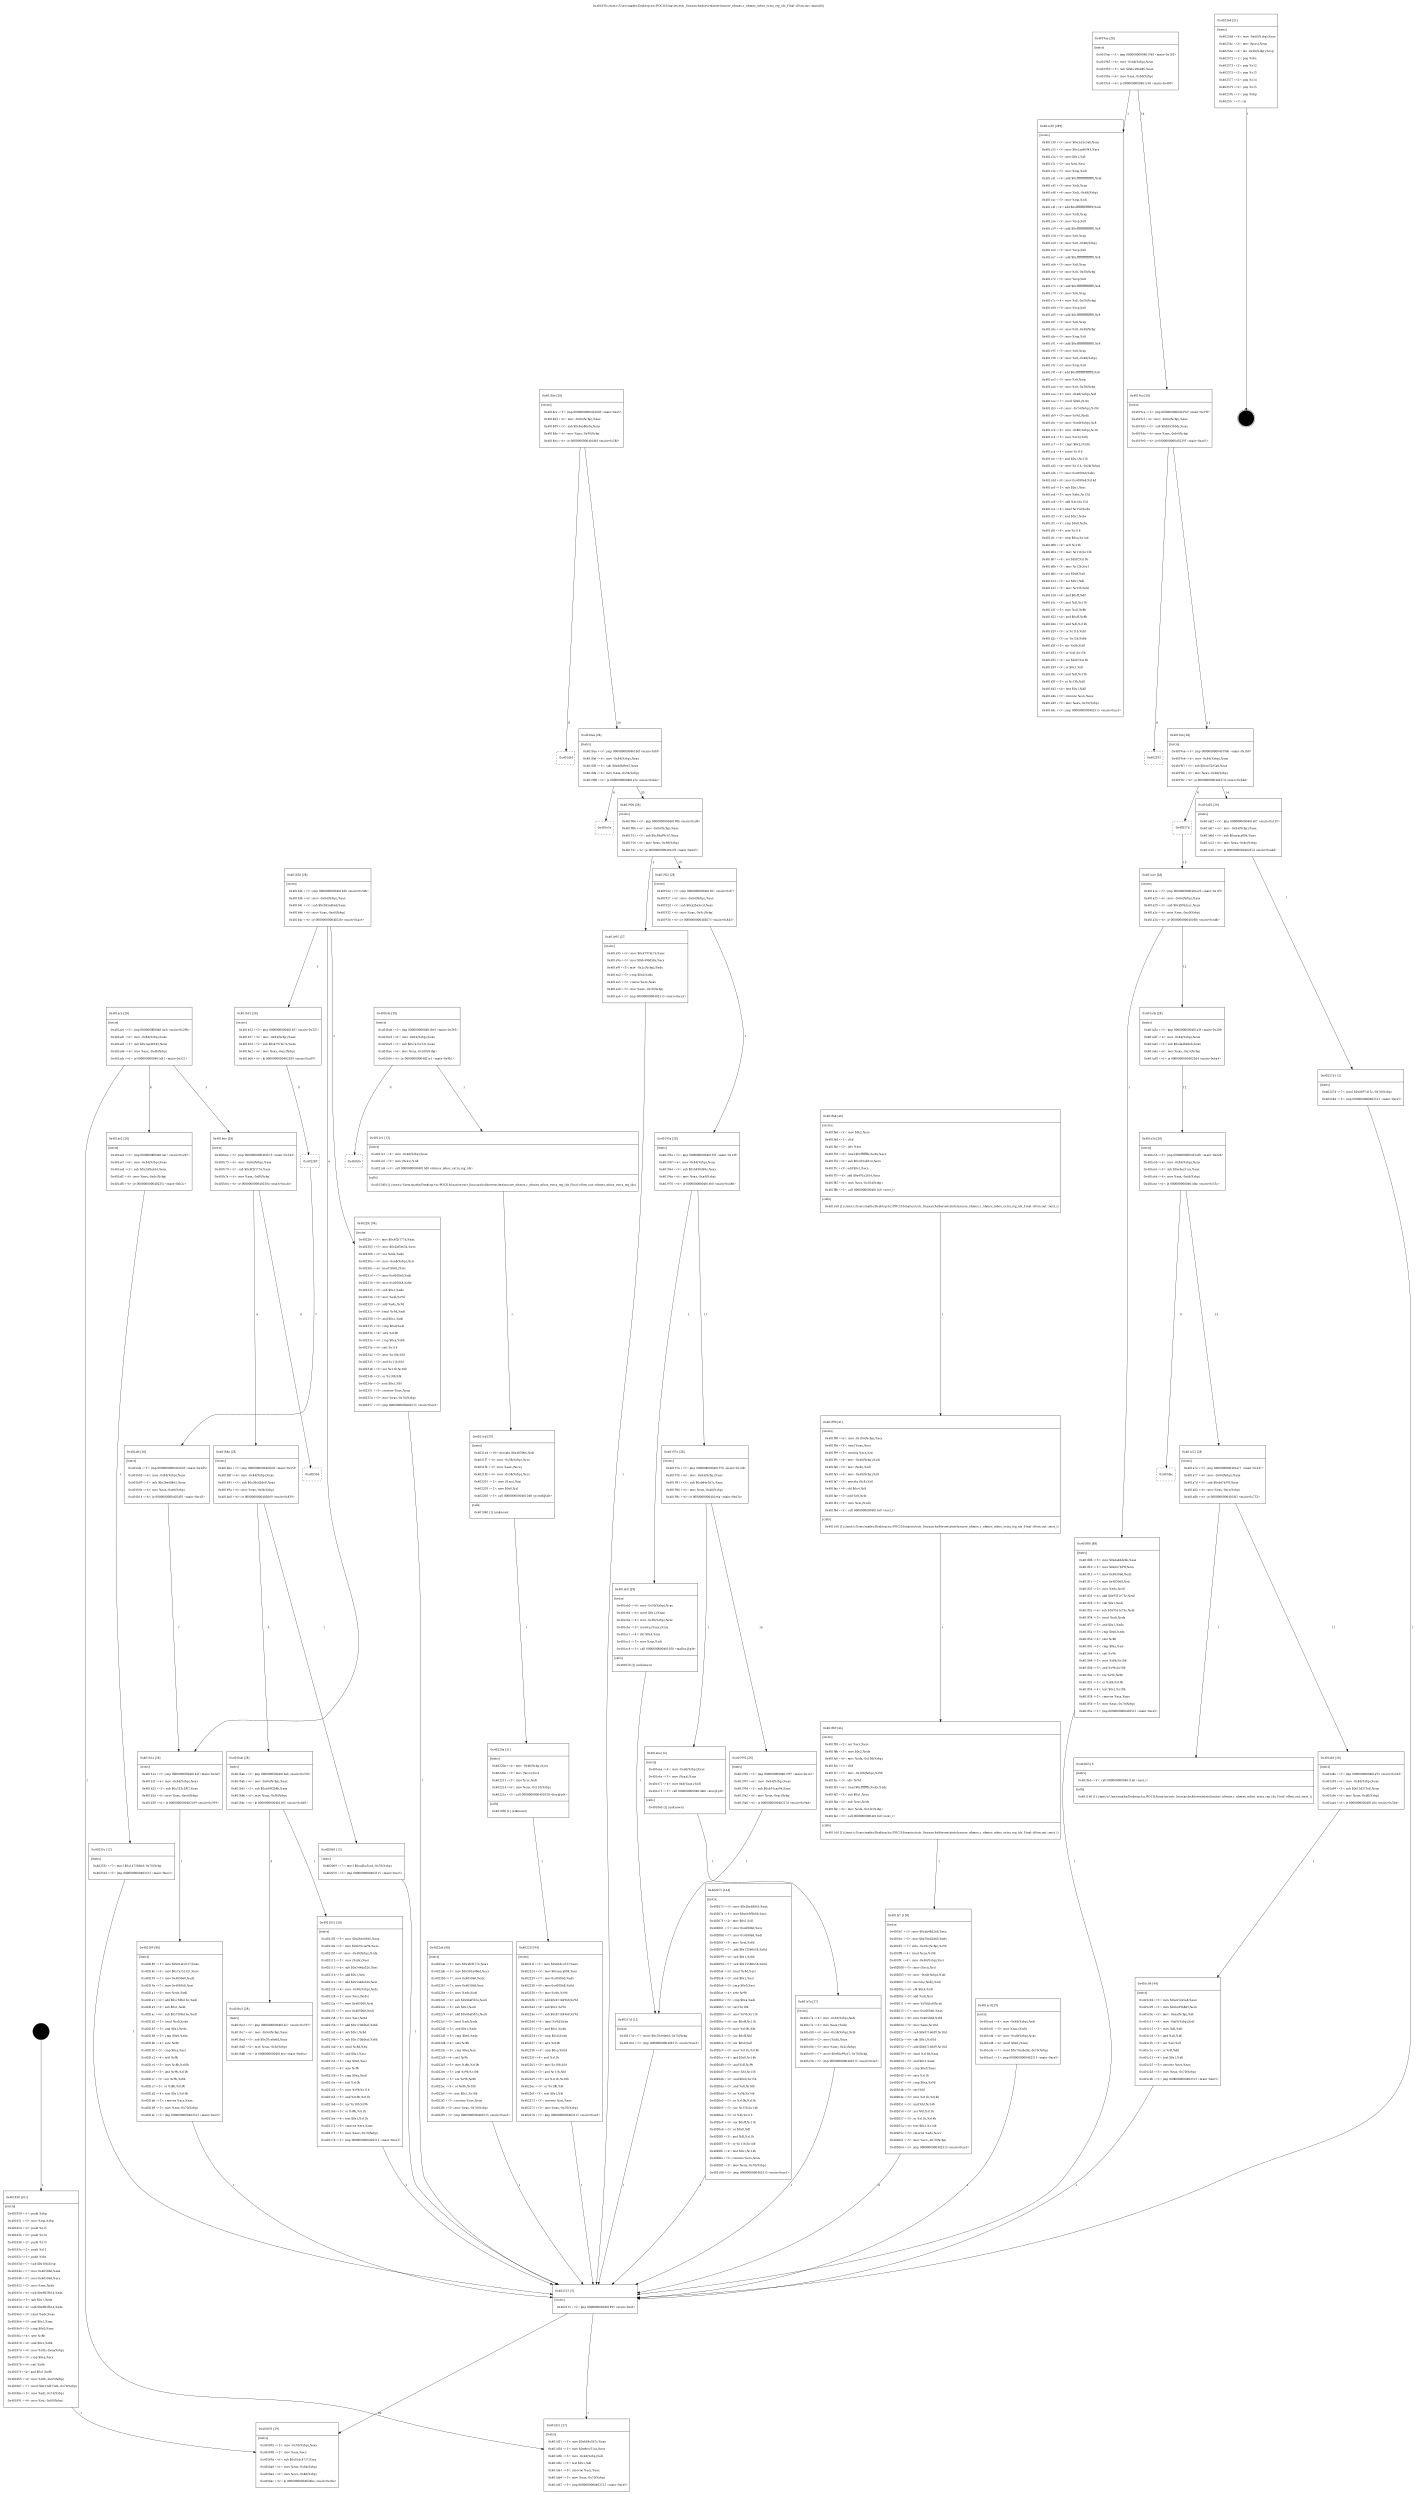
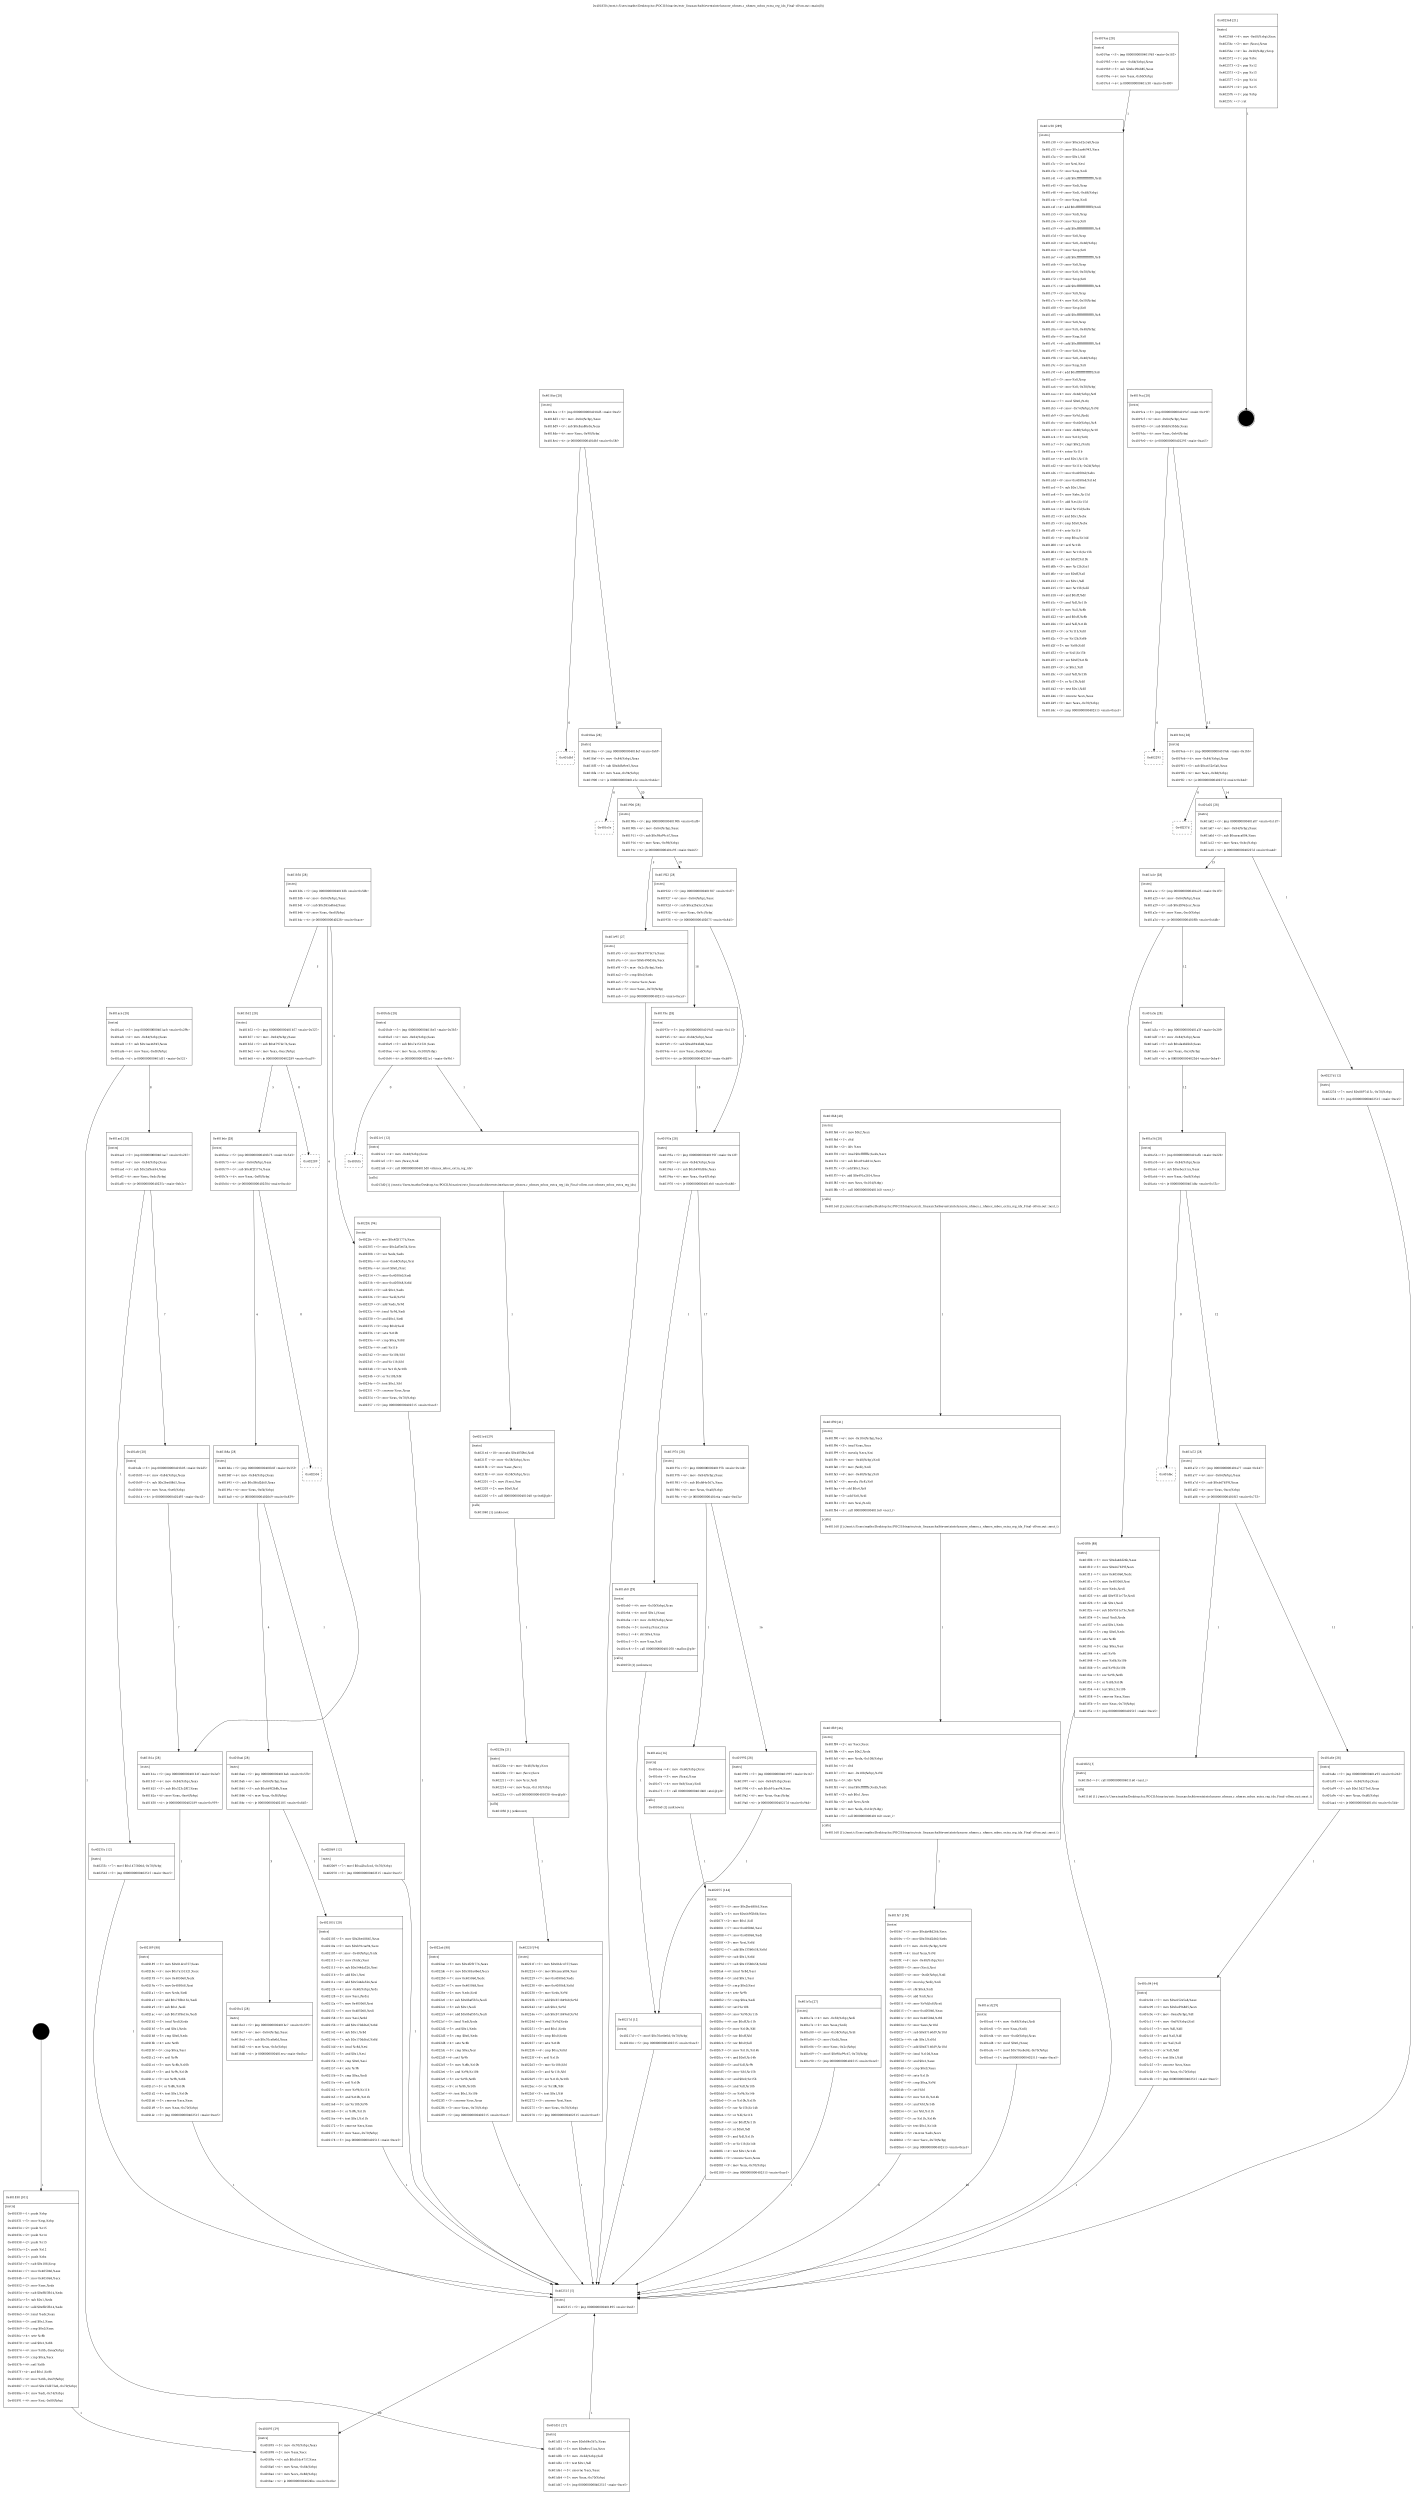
edge "0x4019ae [28]" -> "0x4019ca [28]": removed, label "14"
edge "0x40237d" -> "0x401a1e [28]": now "0x401a02 [28]" -> "0x401a1e [28]"
node "0x40193e [28]": added
edge "0x401ac6 [28]" -> "0x401b6e [28]": now "0x401b52 [28]" -> "0x401b6e [28]"
edge "0x402289" -> "0x401afe [28]": now "0x401ae2 [28]" -> "0x401afe [28]"
edge "0x401e6a [16]" -> "0x401e7a [27]": now "0x401e6a [16]" -> "0x402075 [144]"
edge "0x401ecd [29]" -> "0x402515 [5]": label " 1" -> " 20"
edge "0x402515 [5]" -> "0x401d51 [27]": reversed
